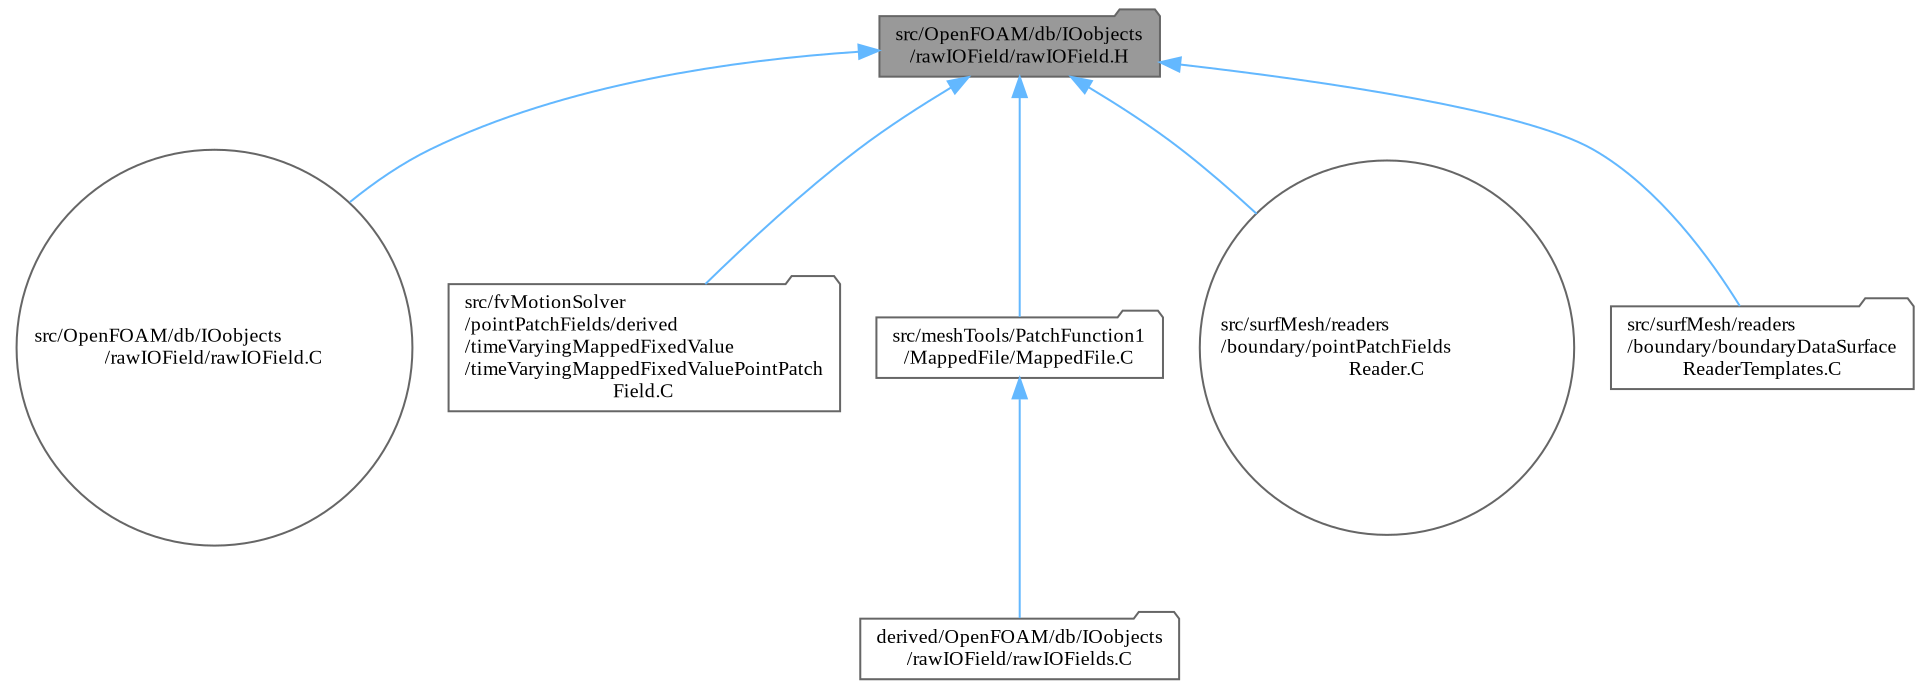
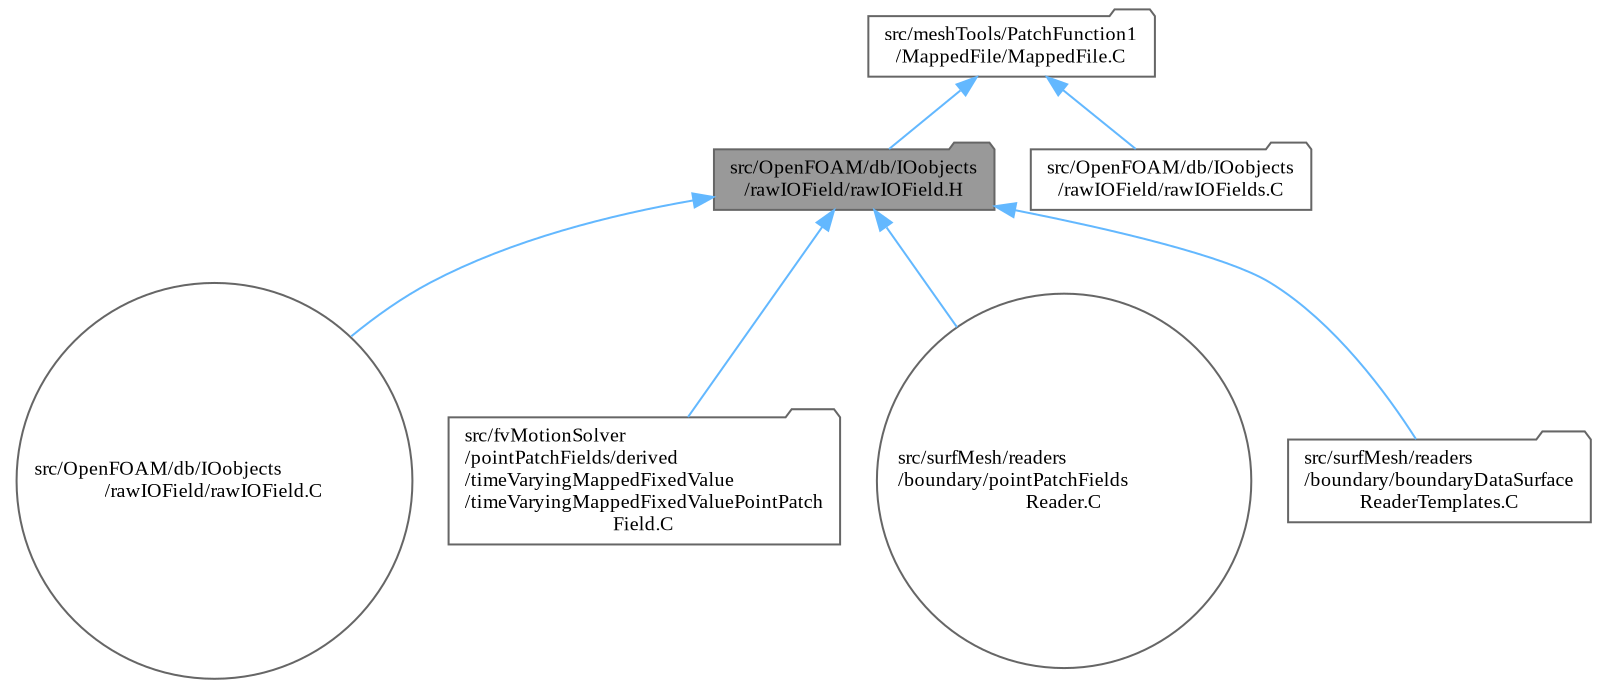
edge "src/meshTools/PatchFunction1 /MappedFile/MappedFile.C" -> "src/OpenFOAM/db/IOobjects /rawIOField/rawIOField.H": reversed
node "derived/OpenFOAM/db/IOobjects /rawIOField/rawIOFields.C": label "derived/OpenFOAM/db/IOobjects /rawIOField/rawIOFields.C" -> "src/OpenFOAM/db/IOobjects /rawIOField/rawIOFields.C"
